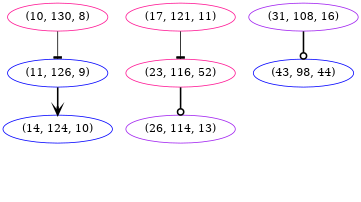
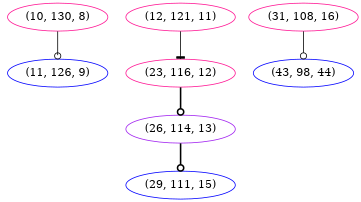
node "(17, 121, 11)": label "(17, 121, 11)" -> "(12, 121, 11)"
node "(31, 108, 16)": color purple -> deeppink
edge "(31, 108, 16)" -> "(43, 98, 44)": style bold -> solid
edge "(10, 130, 8)" -> "(11, 126, 9)": arrowhead tee -> odot
node "(23, 116, 52)": label "(23, 116, 52)" -> "(23, 116, 12)"
node "(14, 124, 10)": removed
node "(29, 111, 15)": added
